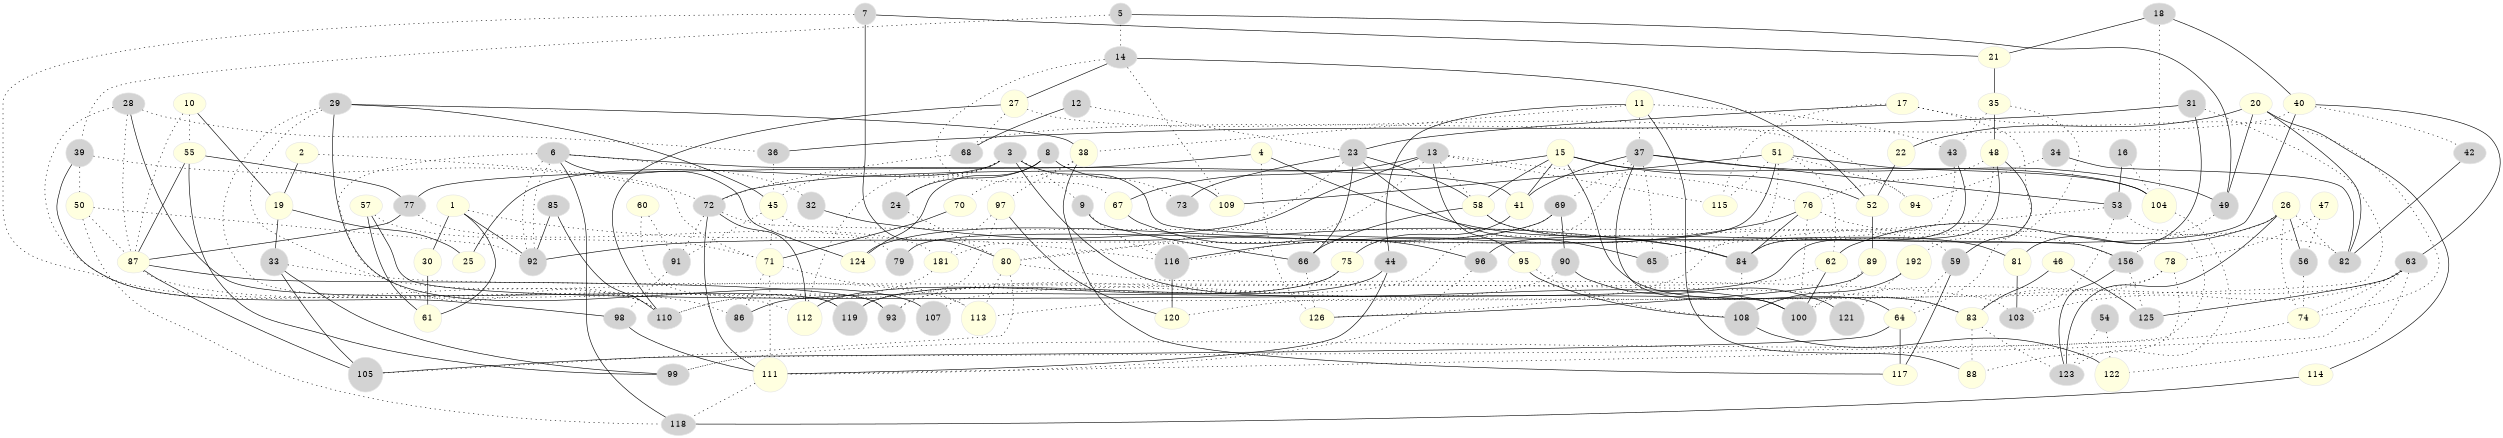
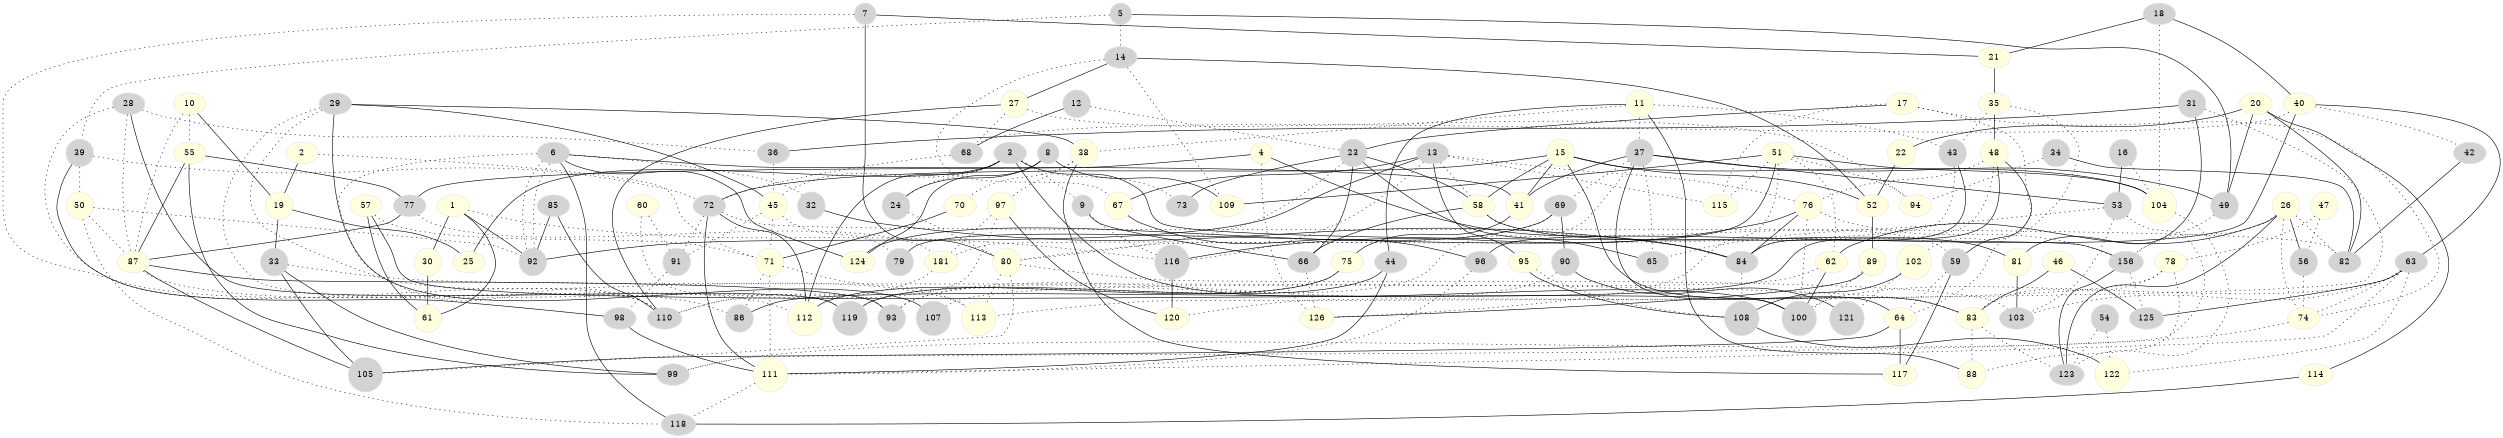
edge "3" -- "112": style dotted -> solid
node "192": label "192" -> "102"
